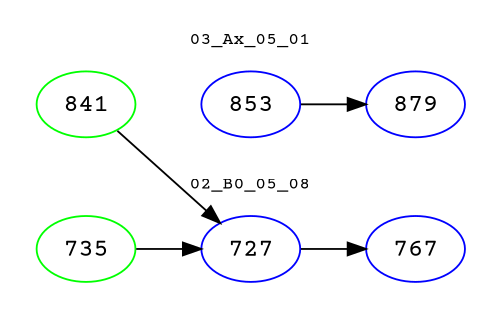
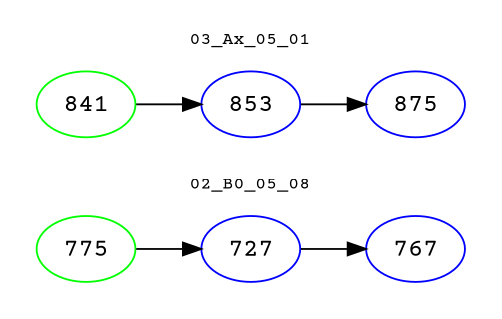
node "879": label "879" -> "875"
edge "841" -> "727": now "841" -> "853"
node "735": label "735" -> "775"
